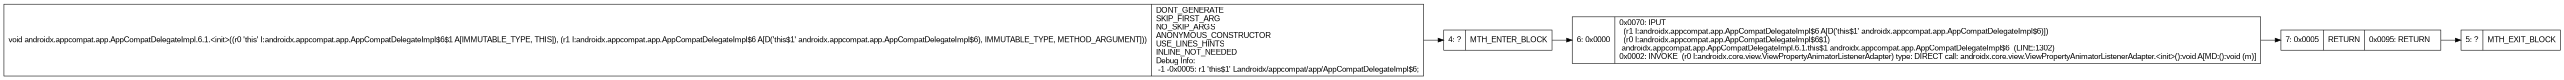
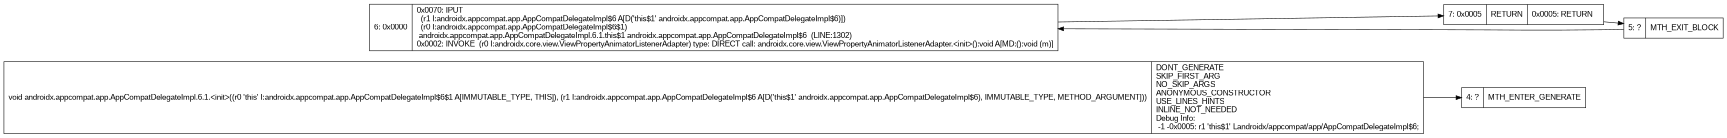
node "4: ?": text "MTH_ENTER_BLOCK" -> "MTH_ENTER_GENERATE"
edge "4: ?" -> "6: 0x0000": now "5: ?" -> "6: 0x0000"
node "7: 0x0005": text "0x0095: RETURN" -> "0x0005: RETURN"
